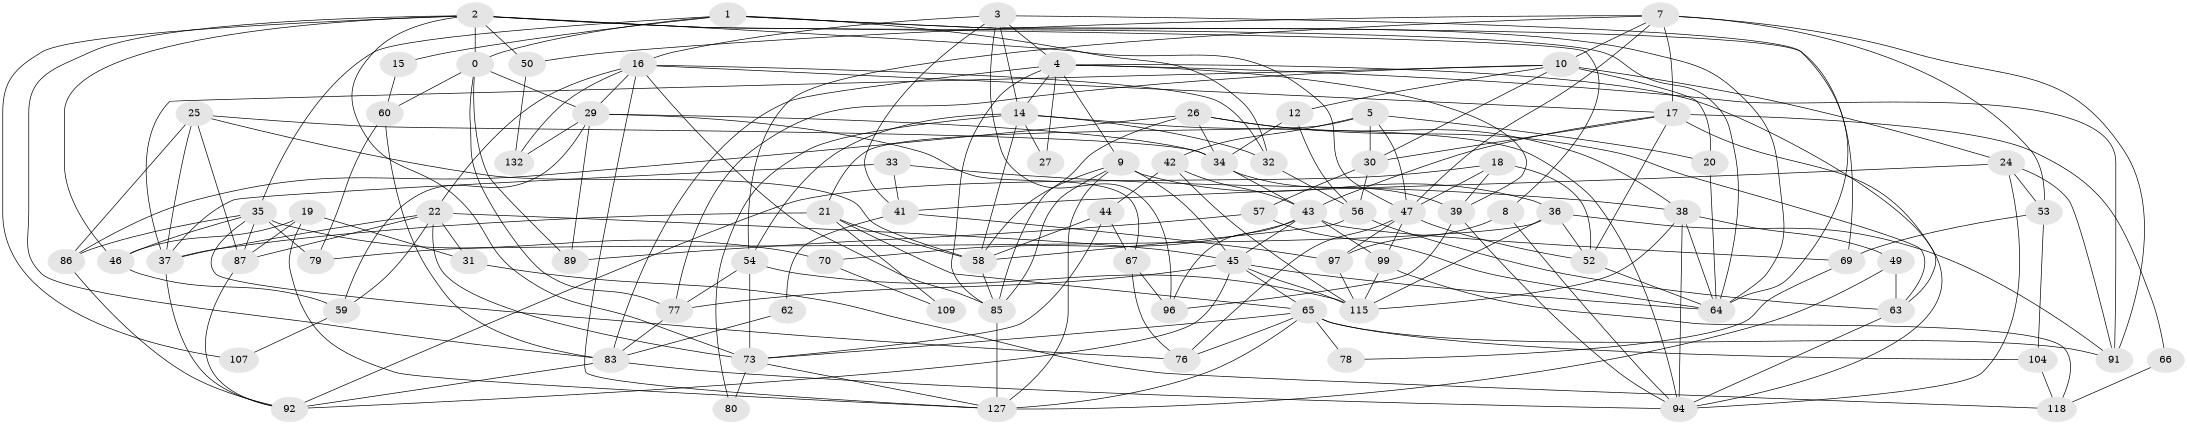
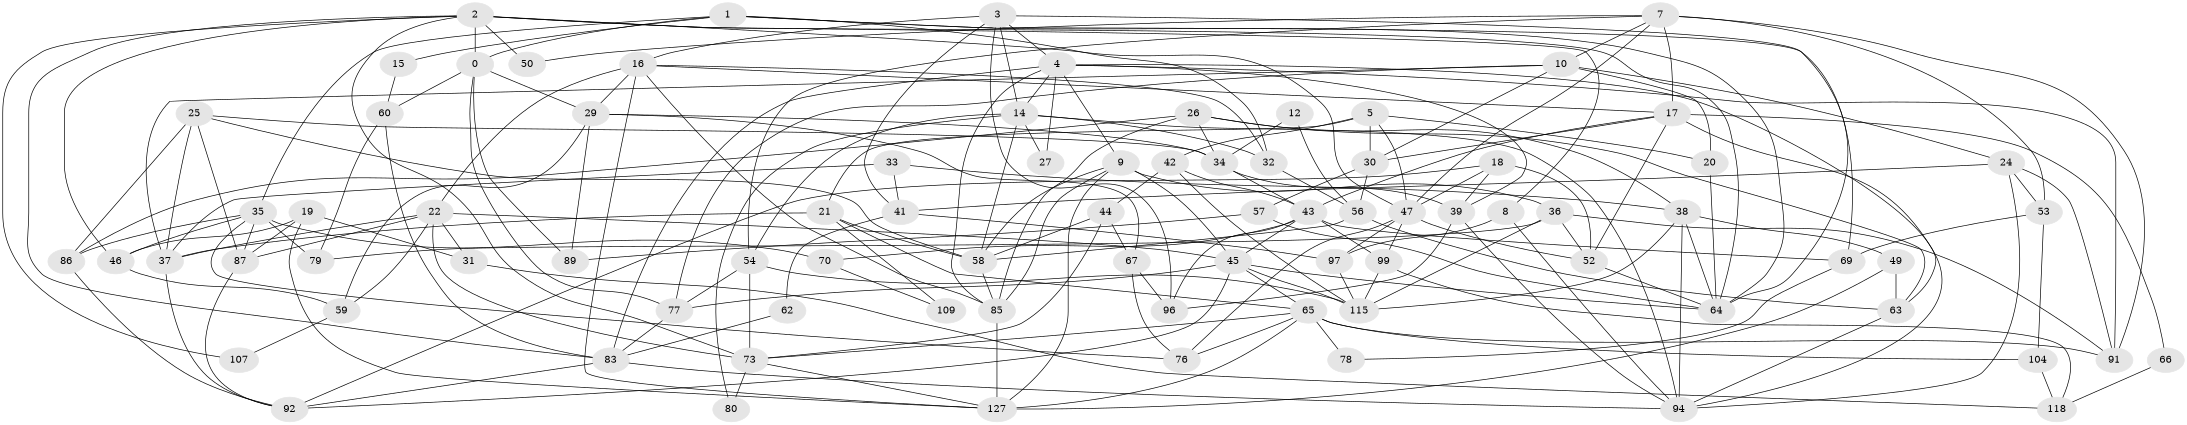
edge "10" -- "12": removed
node "132": removed
